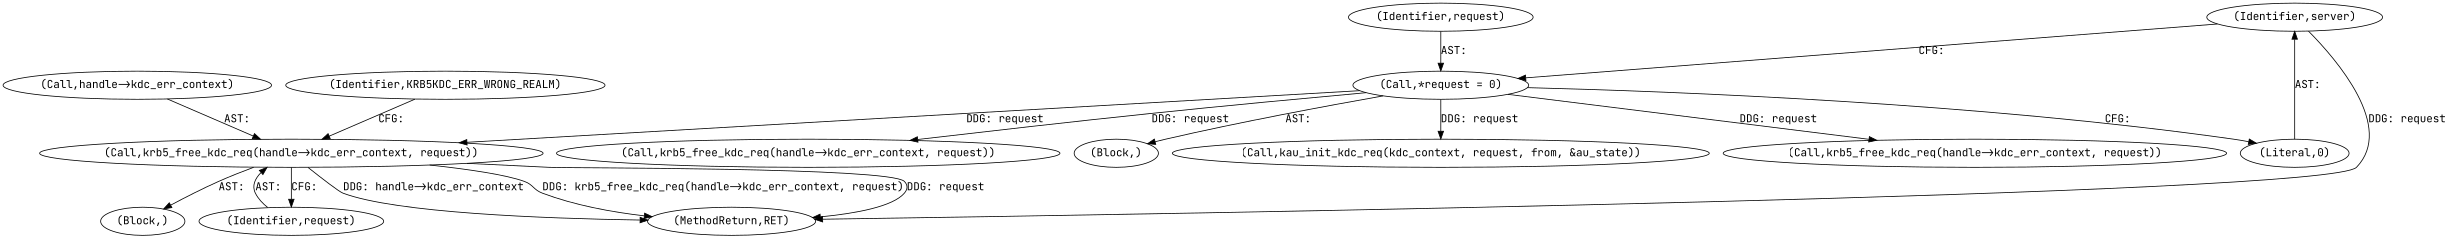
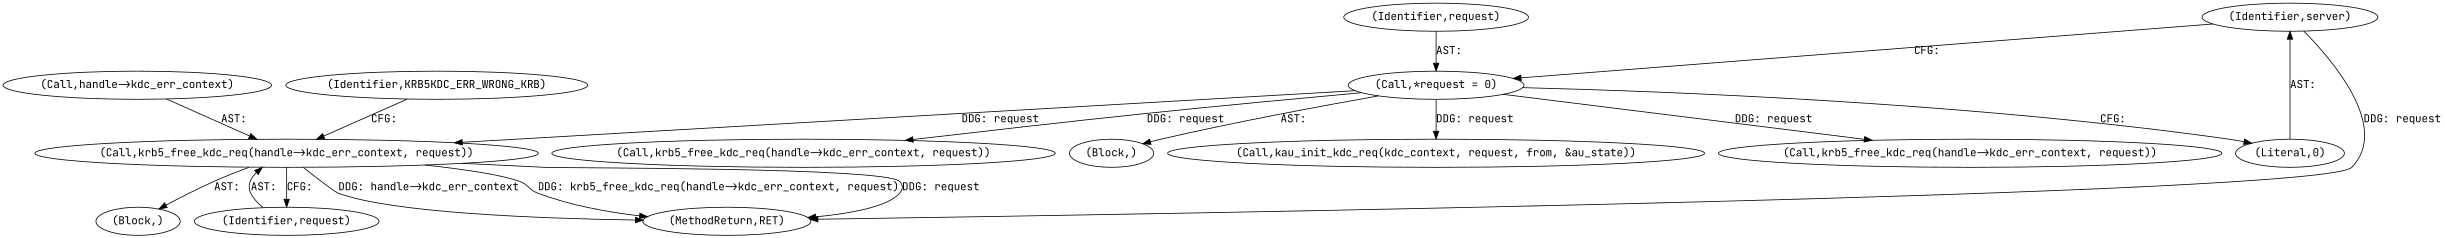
node "(Identifier,KRB5KDC_ERR_WRONG_REALM)": label "(Identifier,KRB5KDC_ERR_WRONG_REALM)" -> "(Identifier,KRB5KDC_ERR_WRONG_KRB)"
